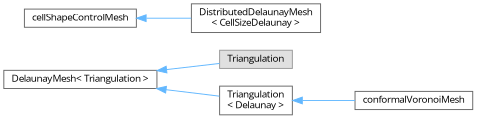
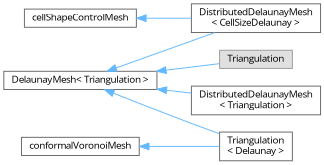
edge "DistributedDelaunayMesh < CellSizeDelaunay >" -> "DelaunayMesh< Triangulation >": added
node "DistributedDelaunayMesh < Triangulation >": added
edge "conformalVoronoiMesh" -> "Triangulation < Delaunay >": reversed
